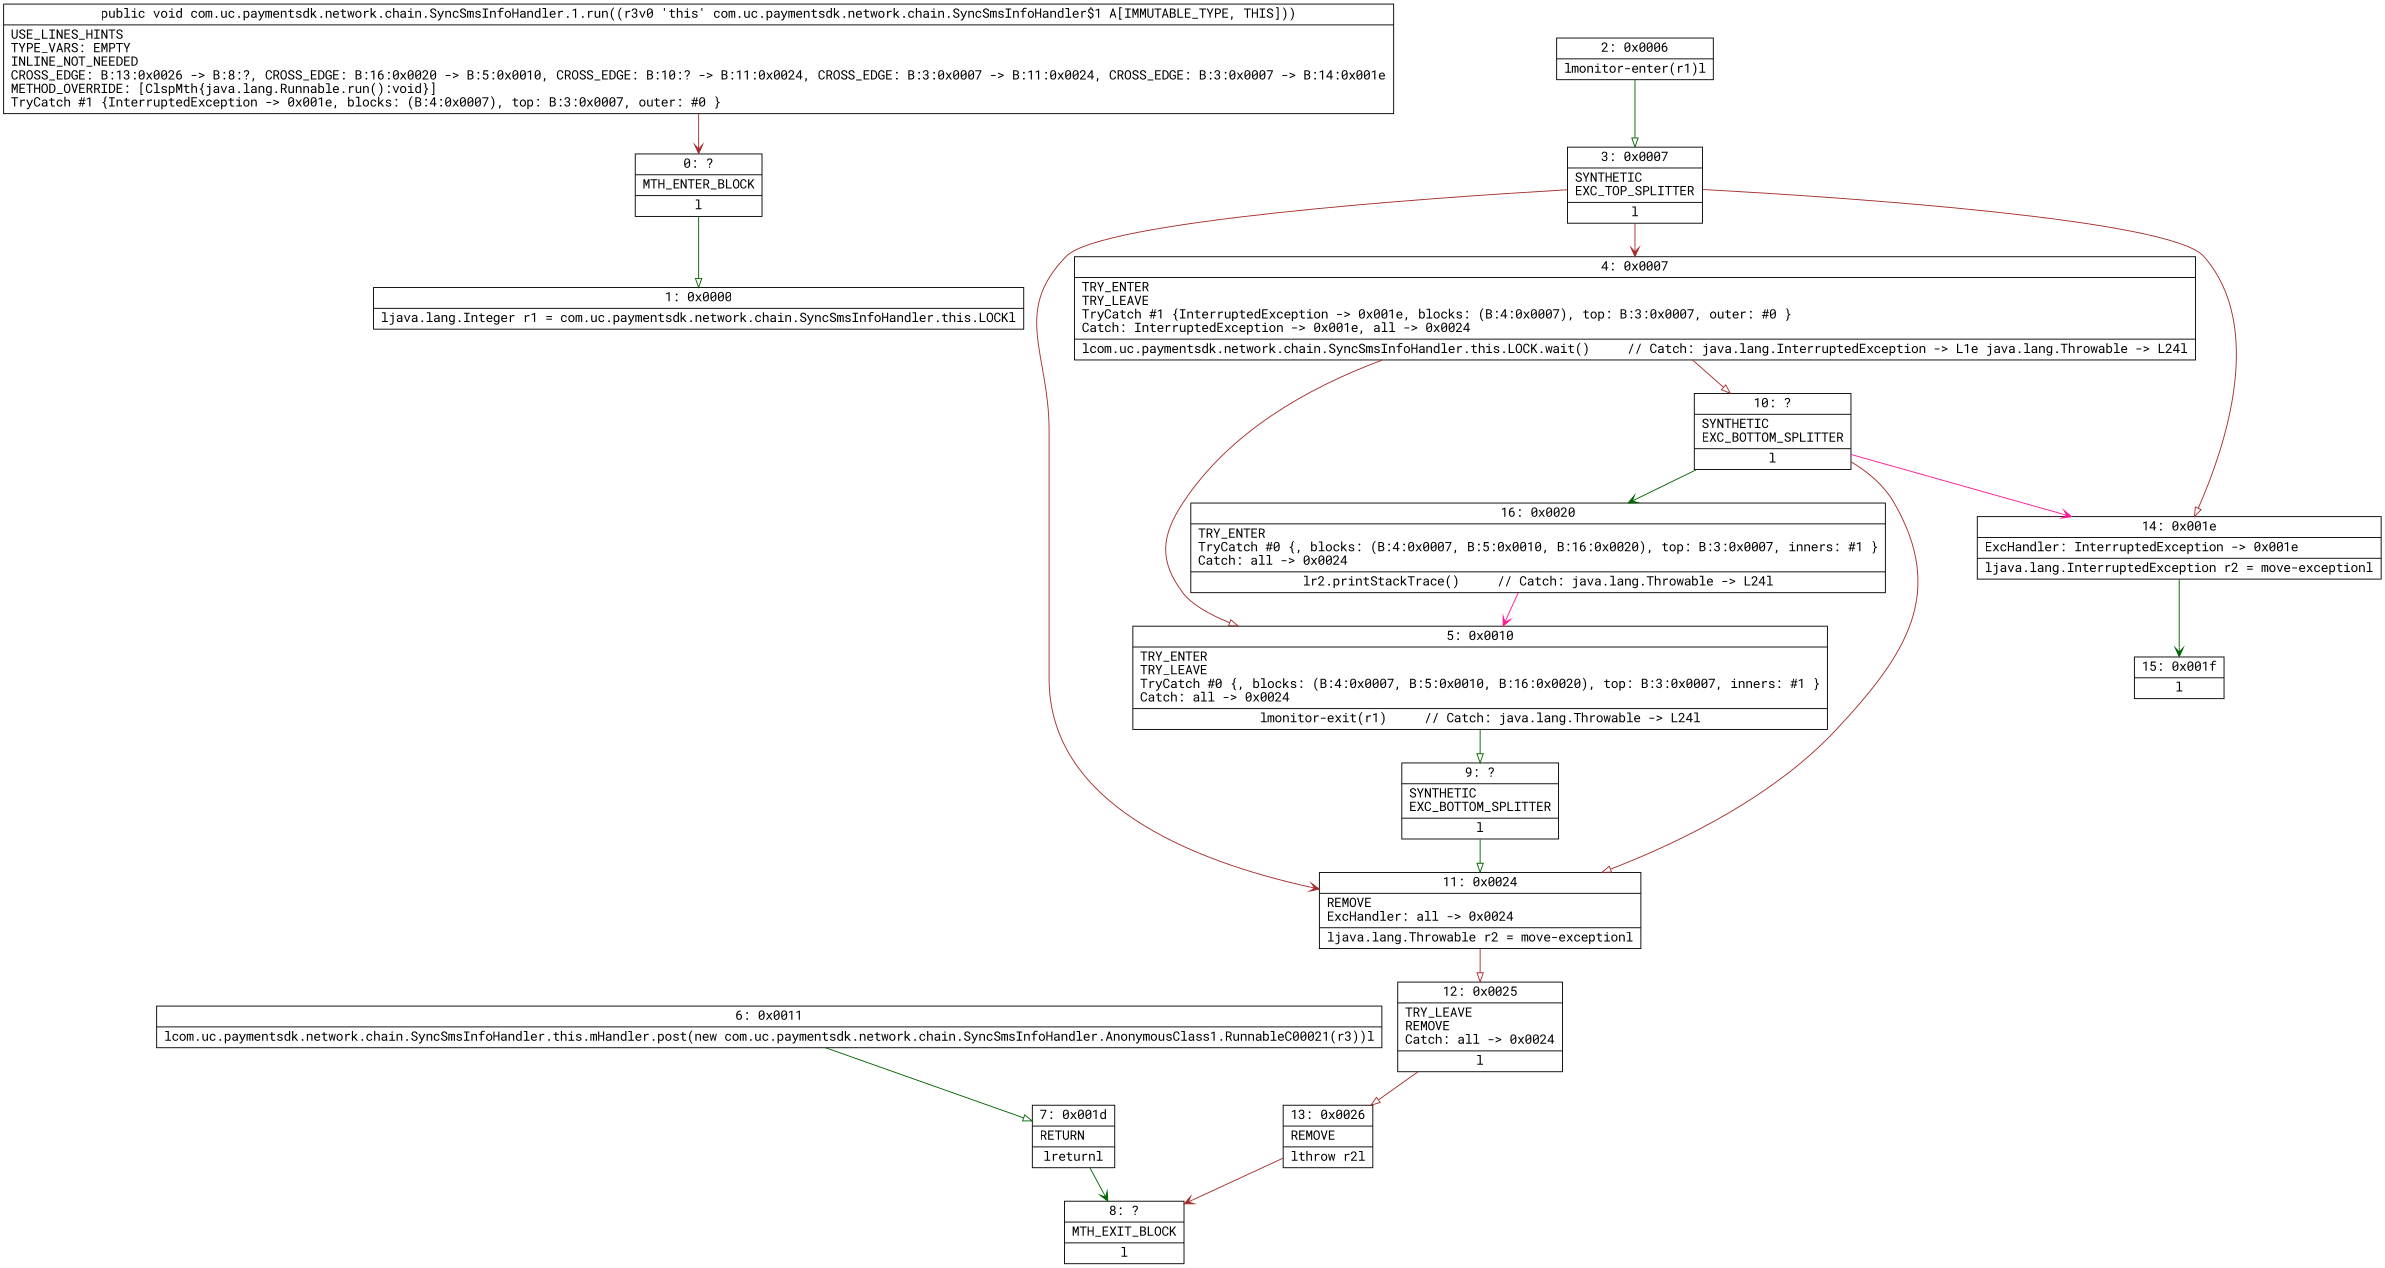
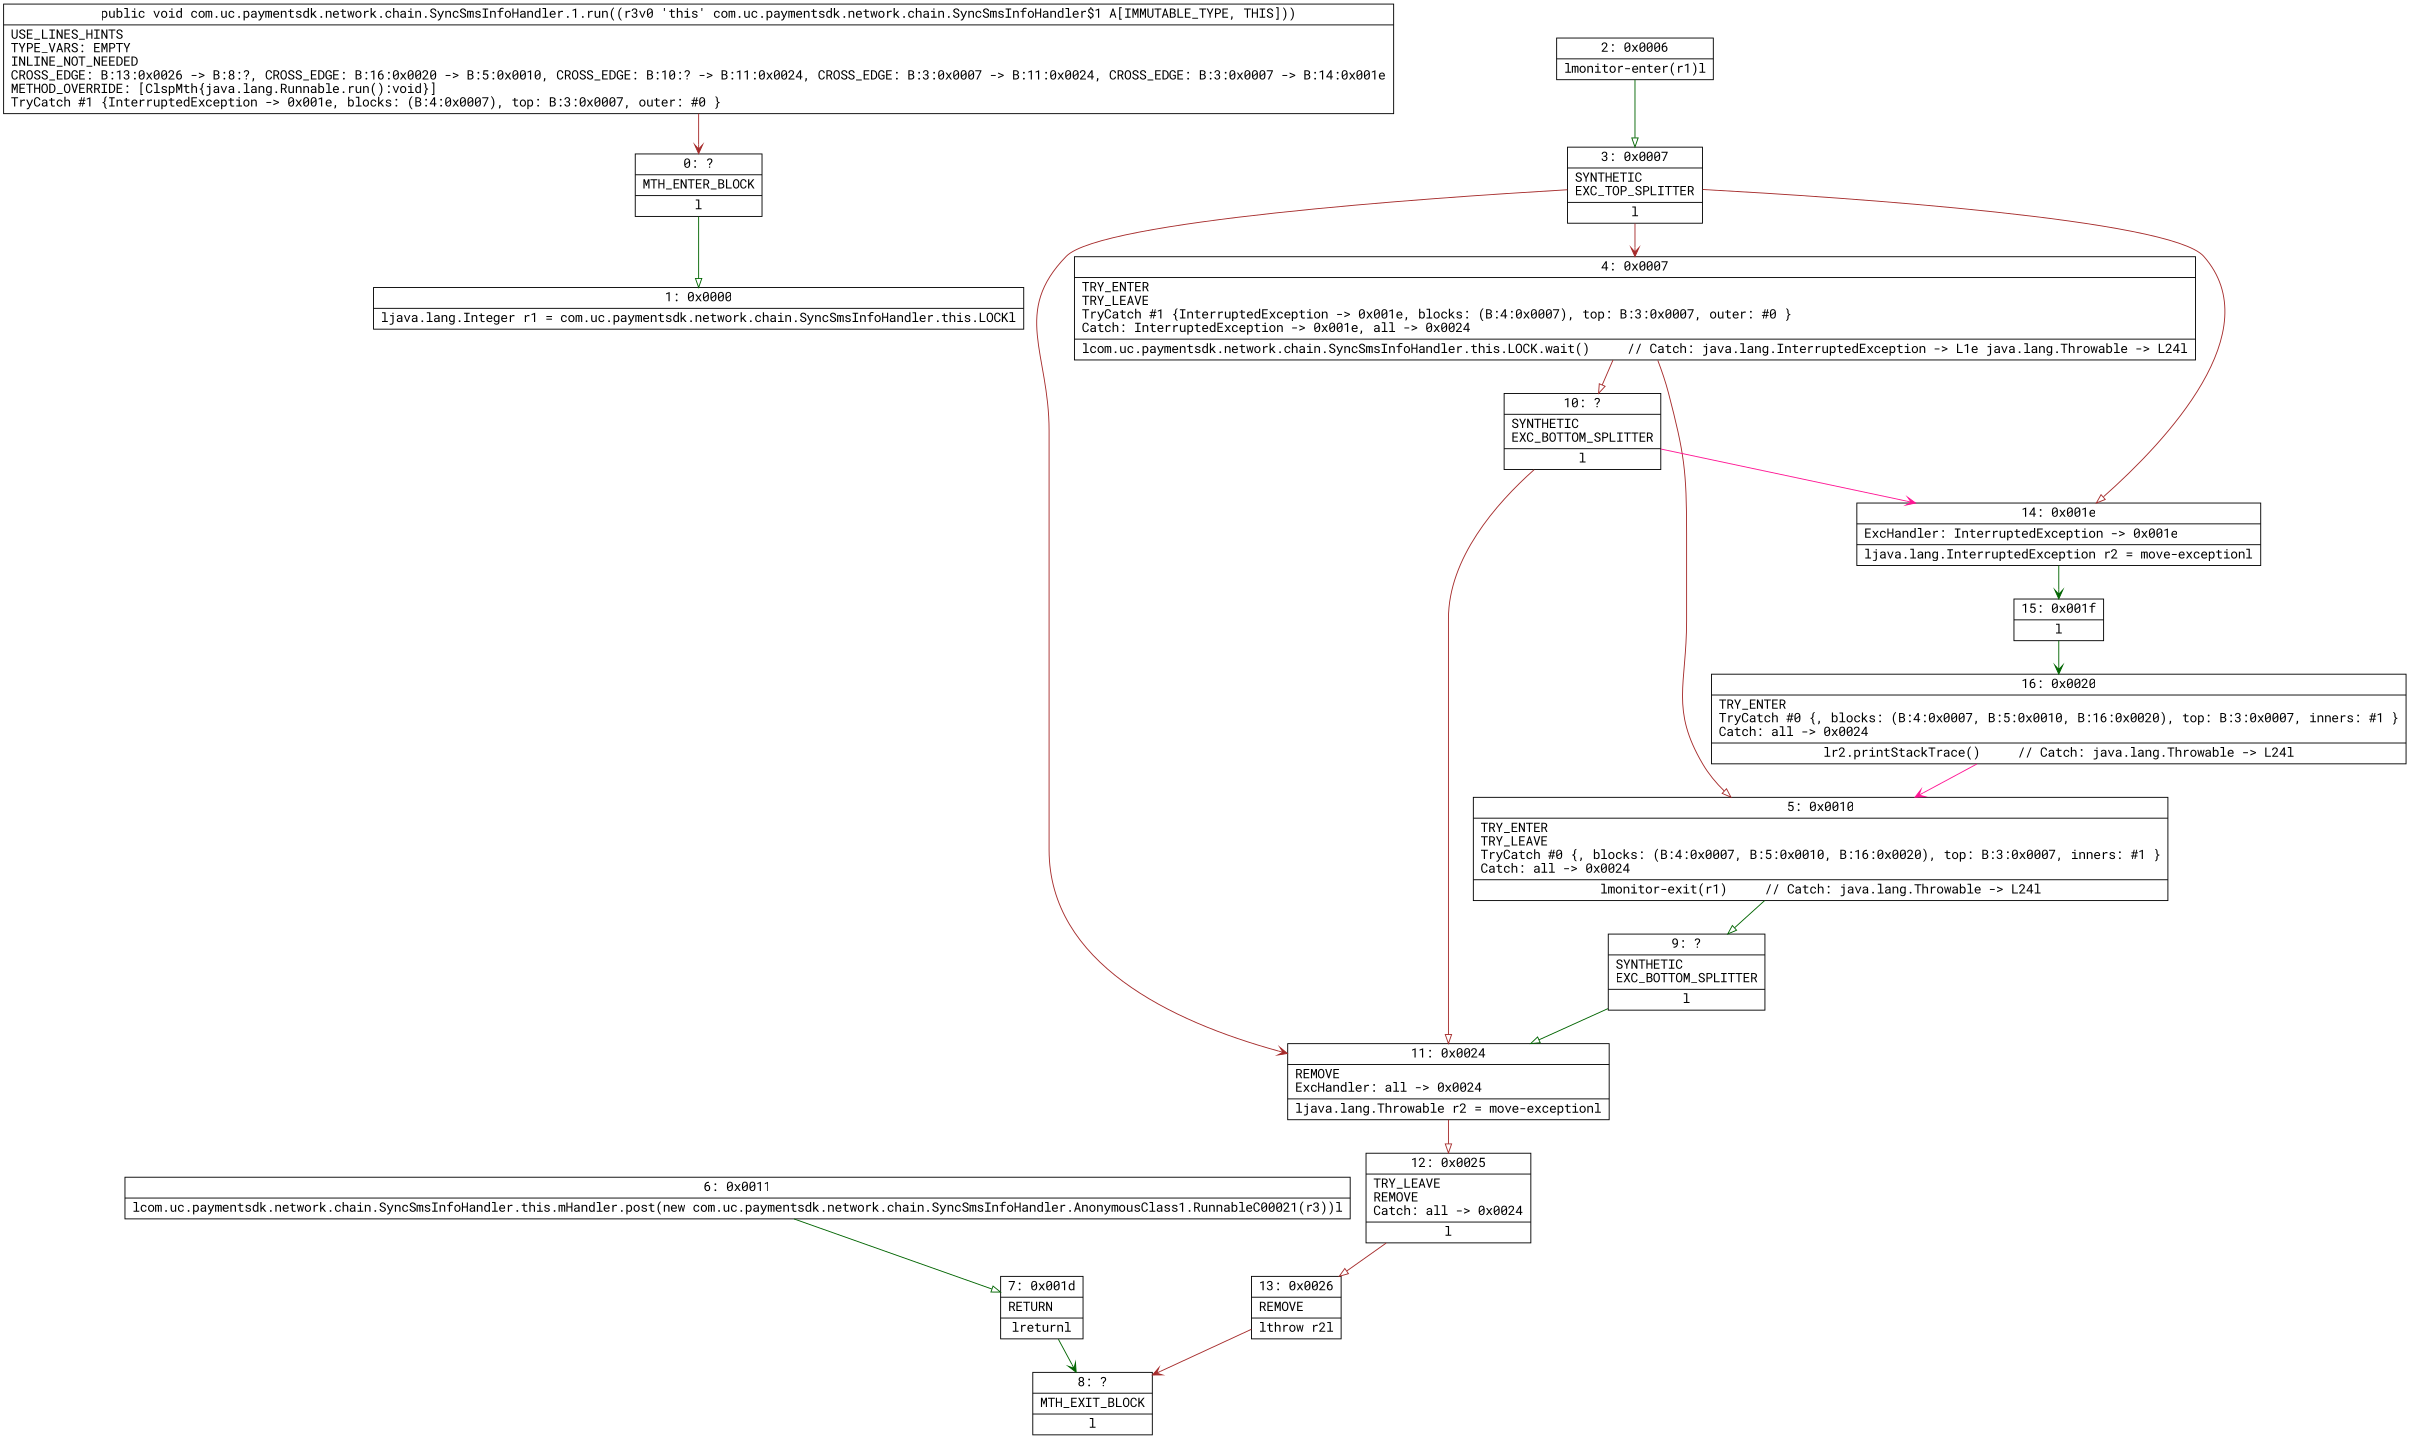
edge "10: ?" -> "16: 0x0020": now "15: 0x001f" -> "16: 0x0020"
